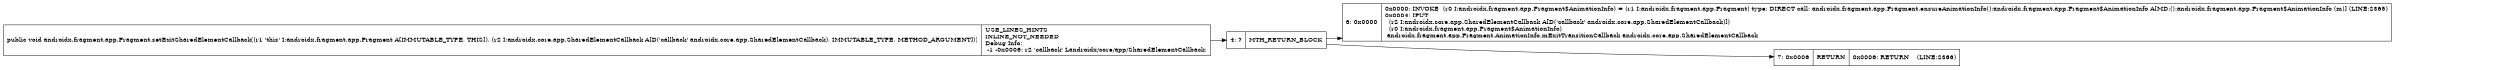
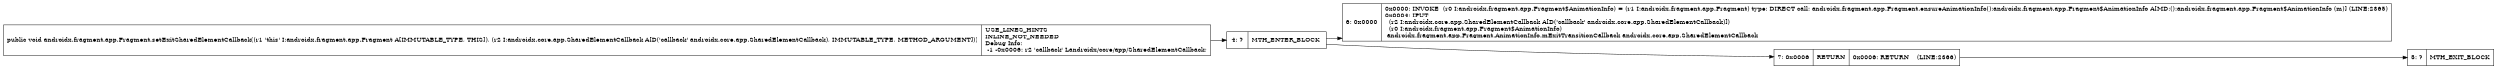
node "4: ?": text "MTH_RETURN_BLOCK" -> "MTH_ENTER_BLOCK"
node "5: ?": added
